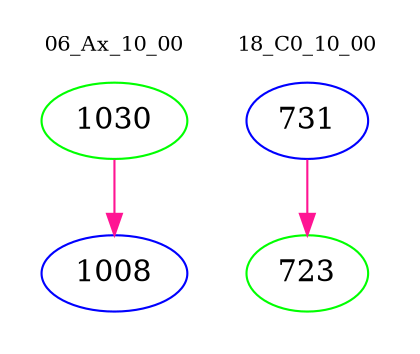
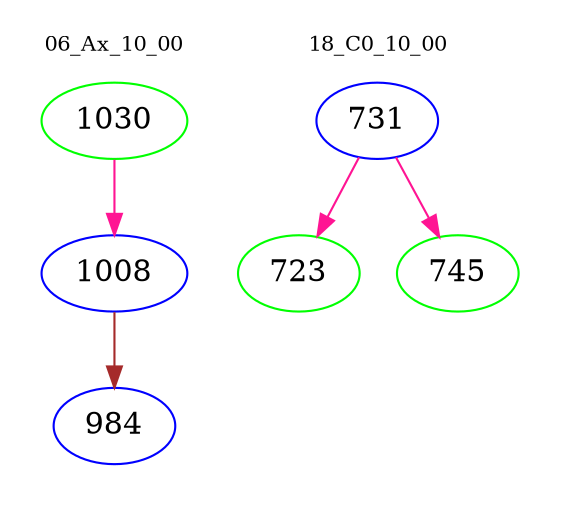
node "745": added
node "984": added
